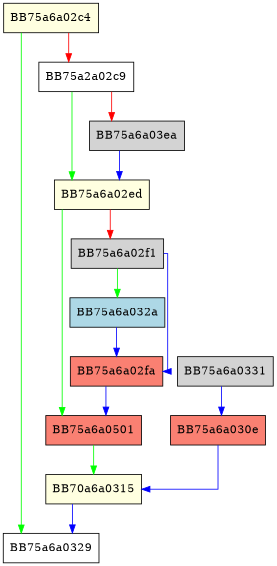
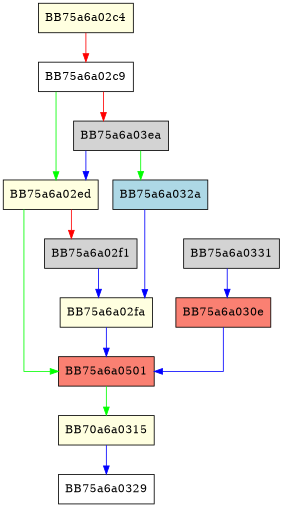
node "BB75a2a02c9": label "BB75a2a02c9" -> "BB75a6a02c9"
edge "BB75a6a02c4" -> "BB75a6a0329": removed
edge "BB75a6a02f1" -> "BB75a6a032a": now "BB75a6a03ea" -> "BB75a6a032a"
node "BB75a6a02fa": fillcolor salmon -> lightyellow
edge "BB75a6a030e" -> "BB70a6a0315": now "BB75a6a030e" -> "BB75a6a0501"
